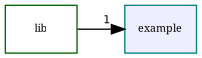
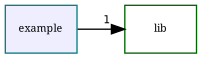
edge "lib" -> "example": reversed
